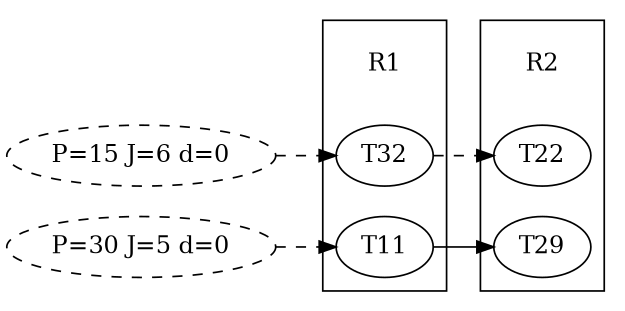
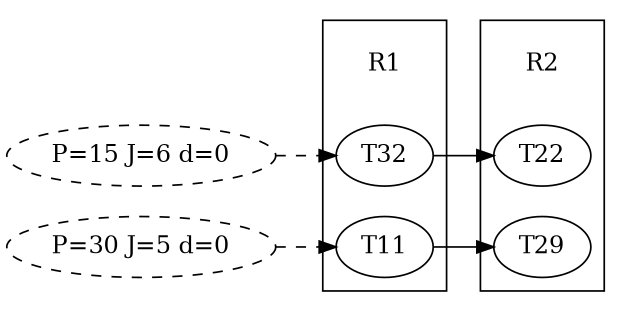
edge "T32" -> "T22": style dashed -> solid
